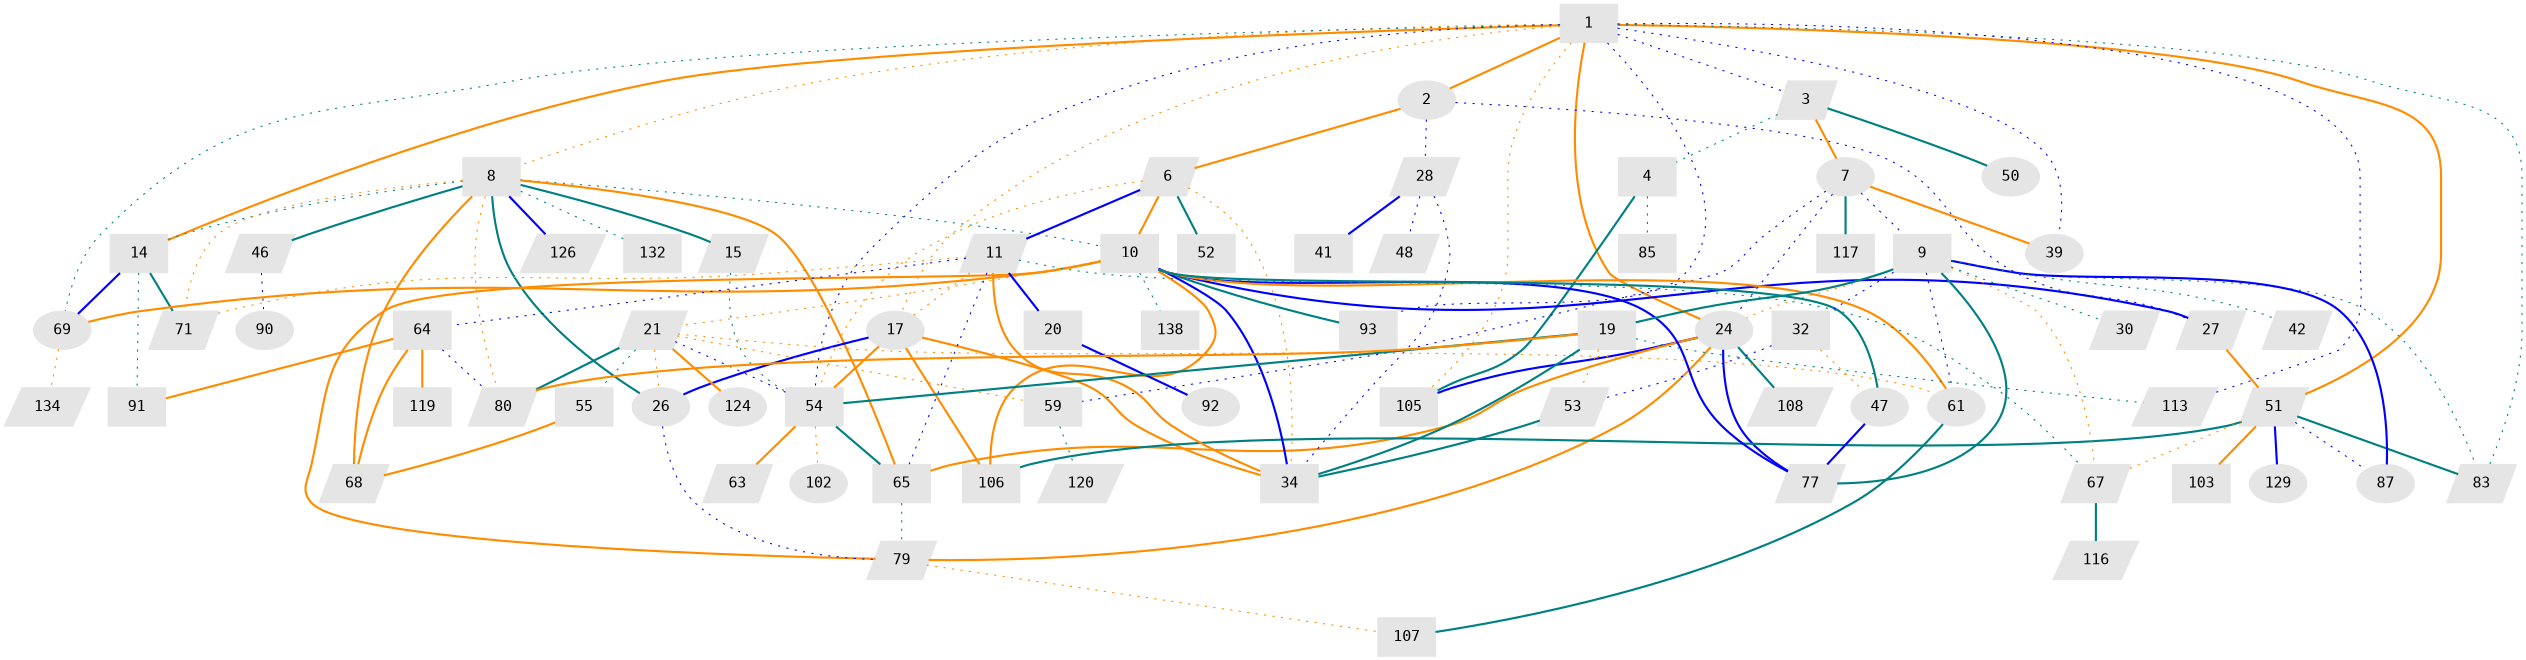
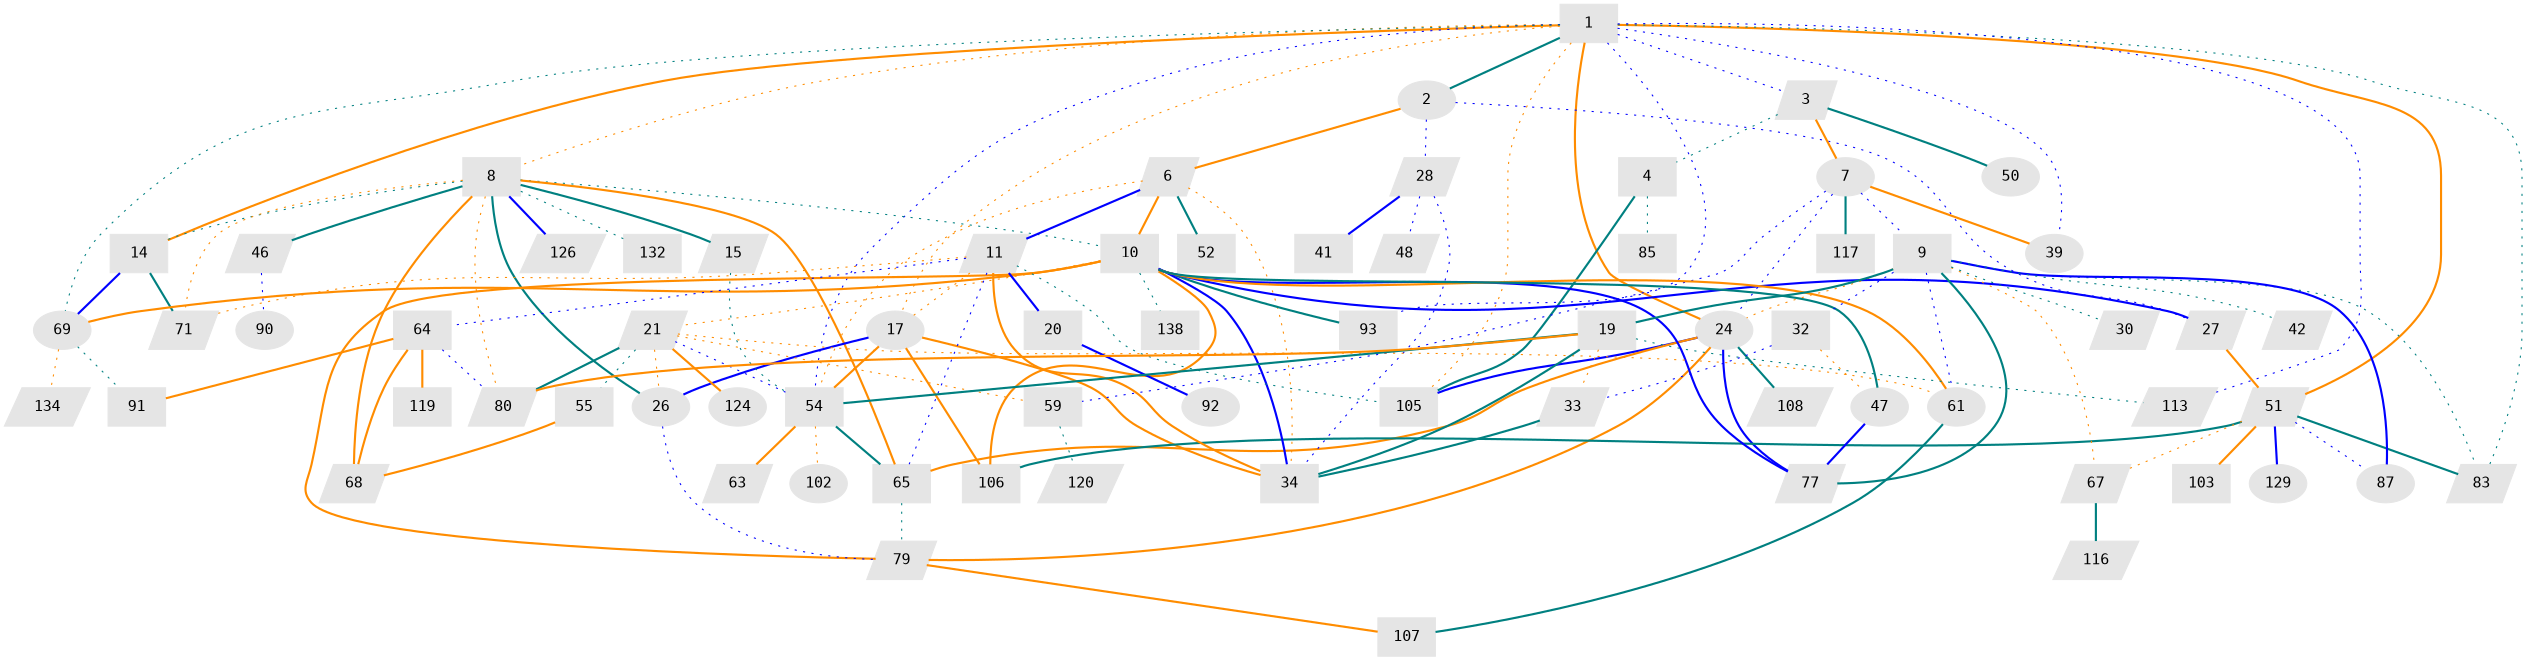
edge "1" -- "2": color darkorange -> teal
edge "11" -- "67": now "11" -- "105"
edge "14" -- "91": now "69" -- "91"
node "53": label "53" -> "33"
edge "79" -- "107": style dotted -> bold
